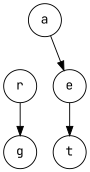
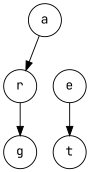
edge "a" -> "e": now "a" -> "r"
